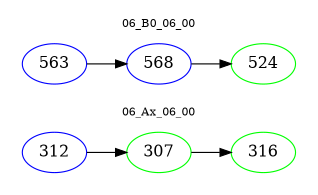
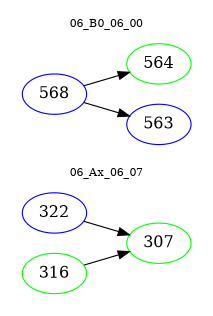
edge "563" -> "568": reversed
node "524": label "524" -> "564"
cluster "06_Ax_06_00": label "06_Ax_06_00" -> "06_Ax_06_07"
node "312": label "312" -> "322"
edge "307" -> "316": reversed
